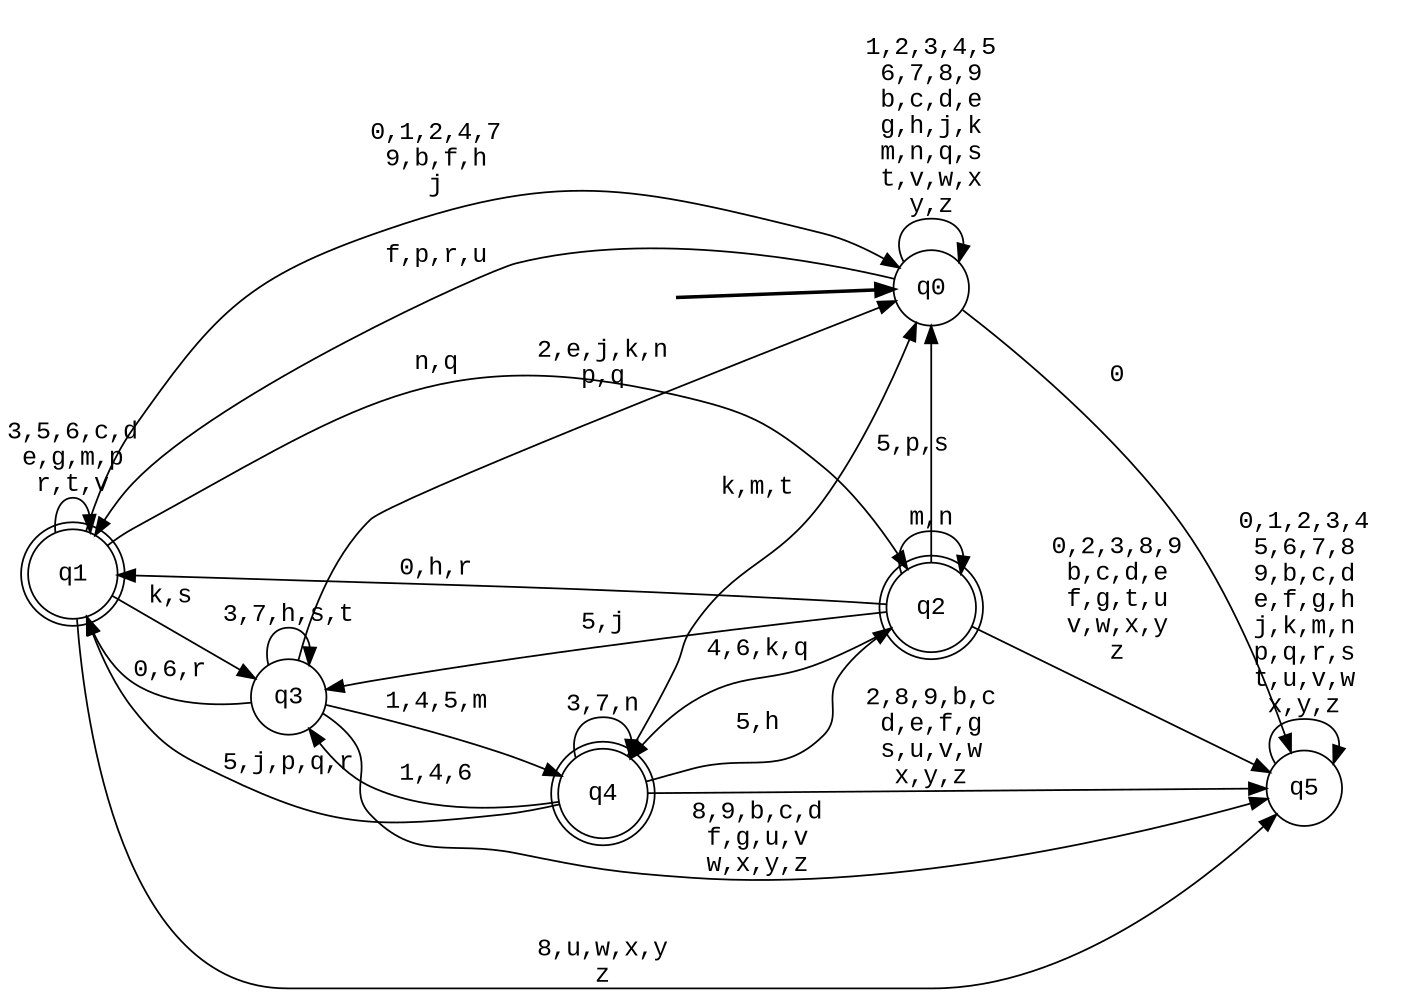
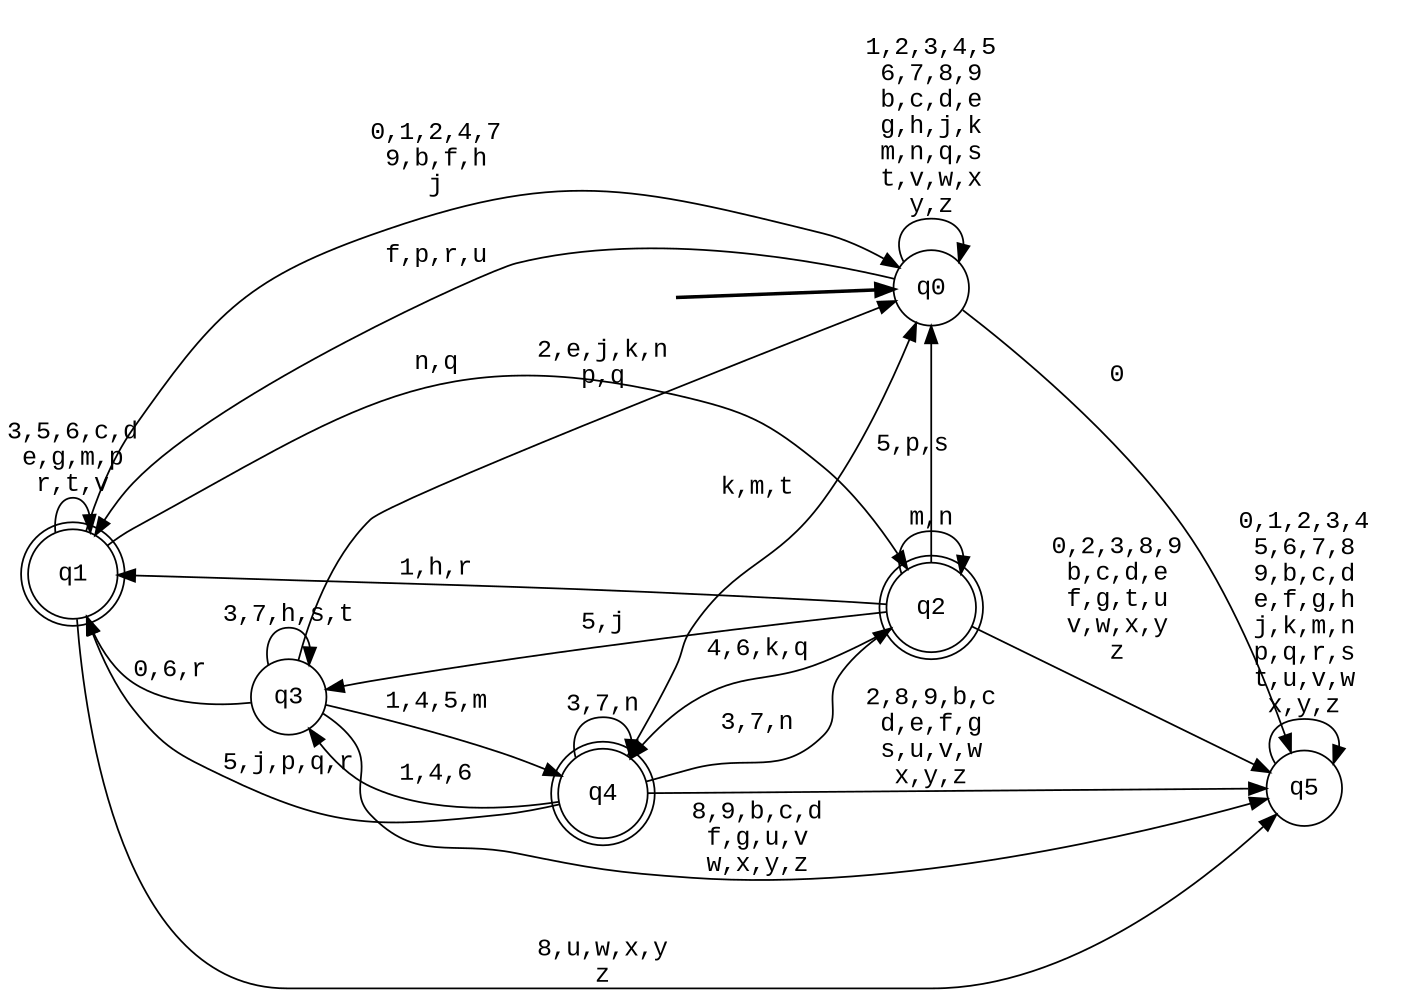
edge "q2" -> "q1": label "0,h,r" -> "1,h,r"
edge "q1" -> "q3": removed, label "k,s"
edge "q4" -> "q2": label "5,h" -> "3,7,n"
